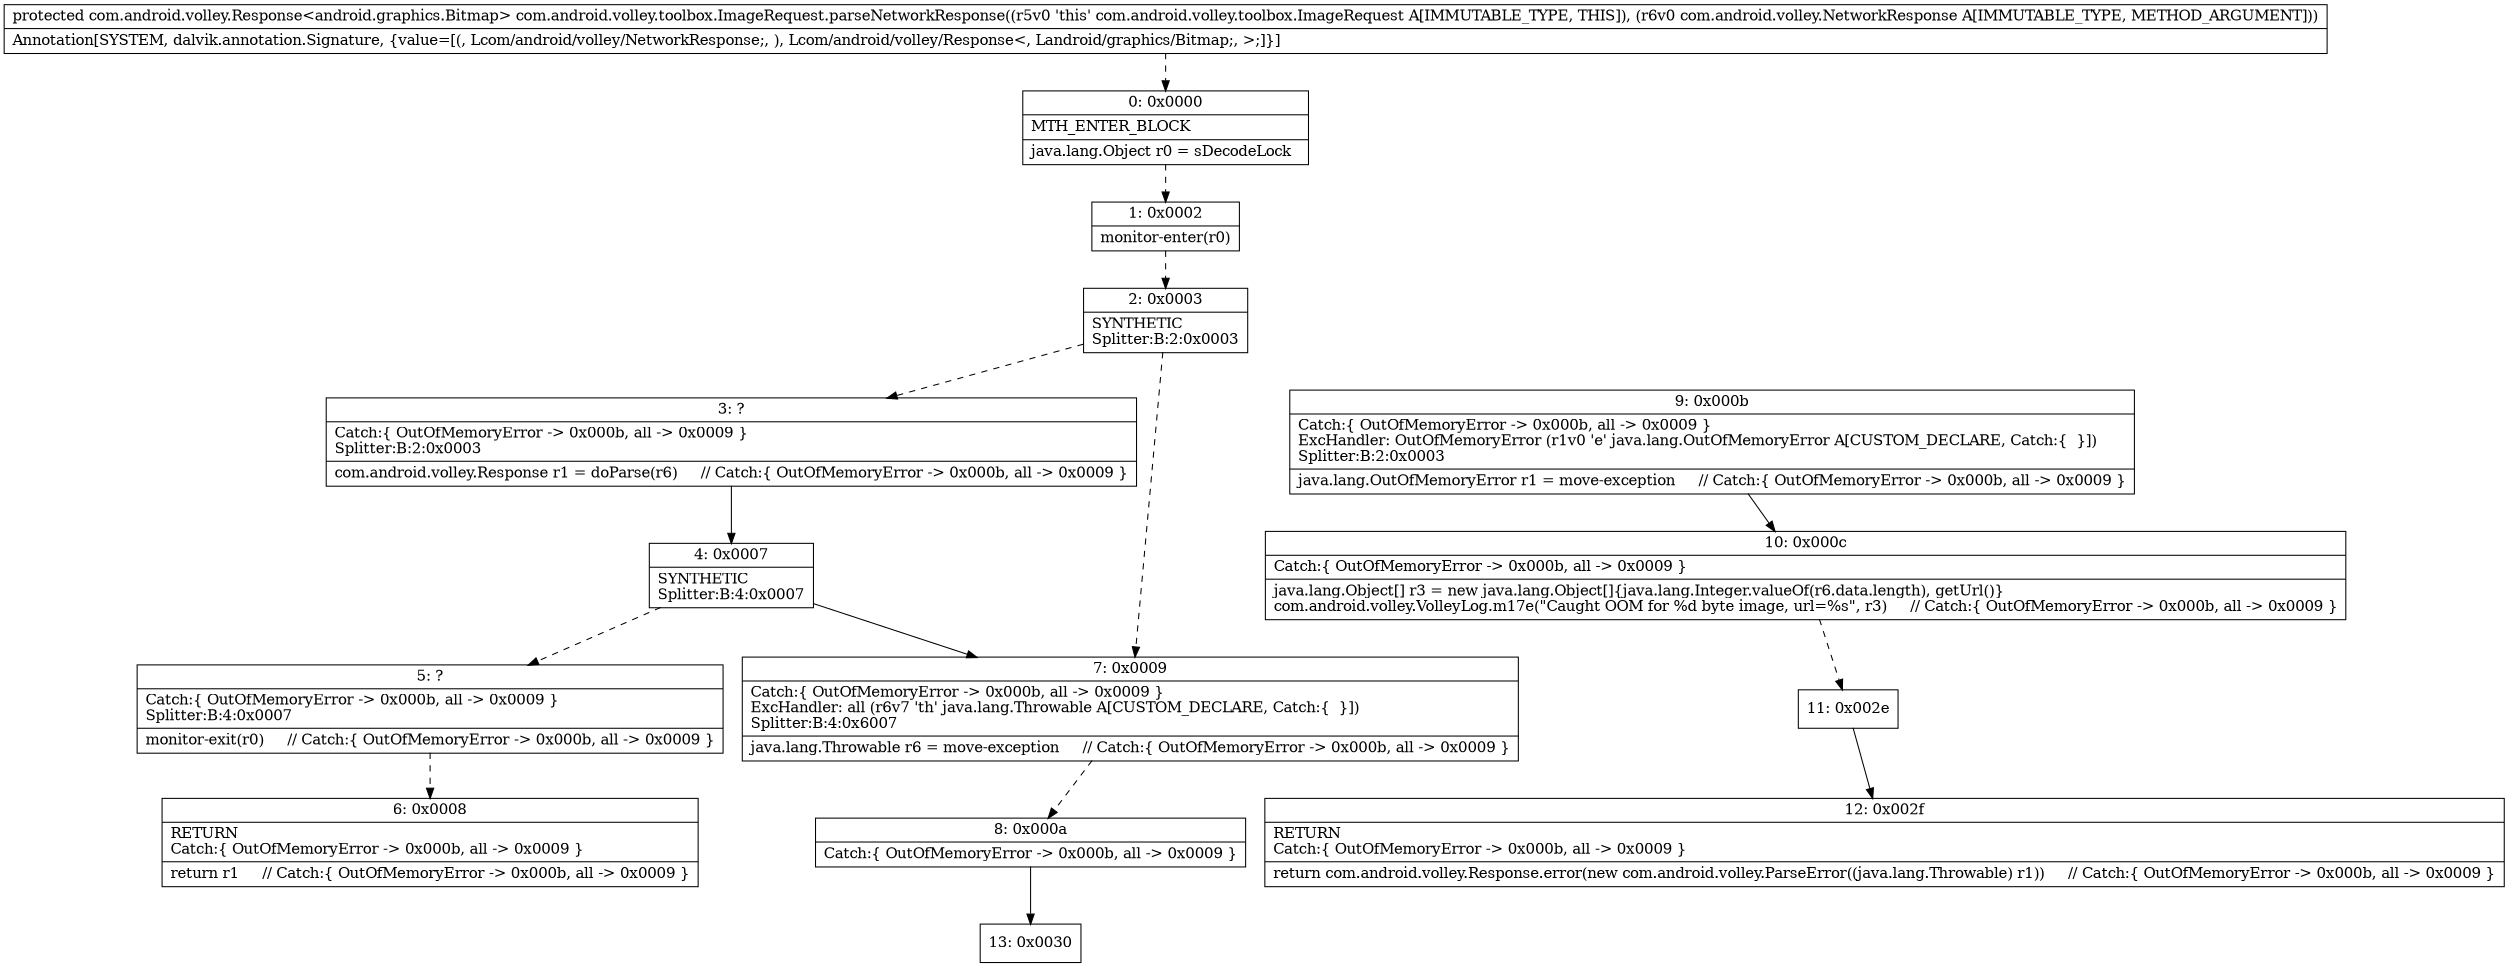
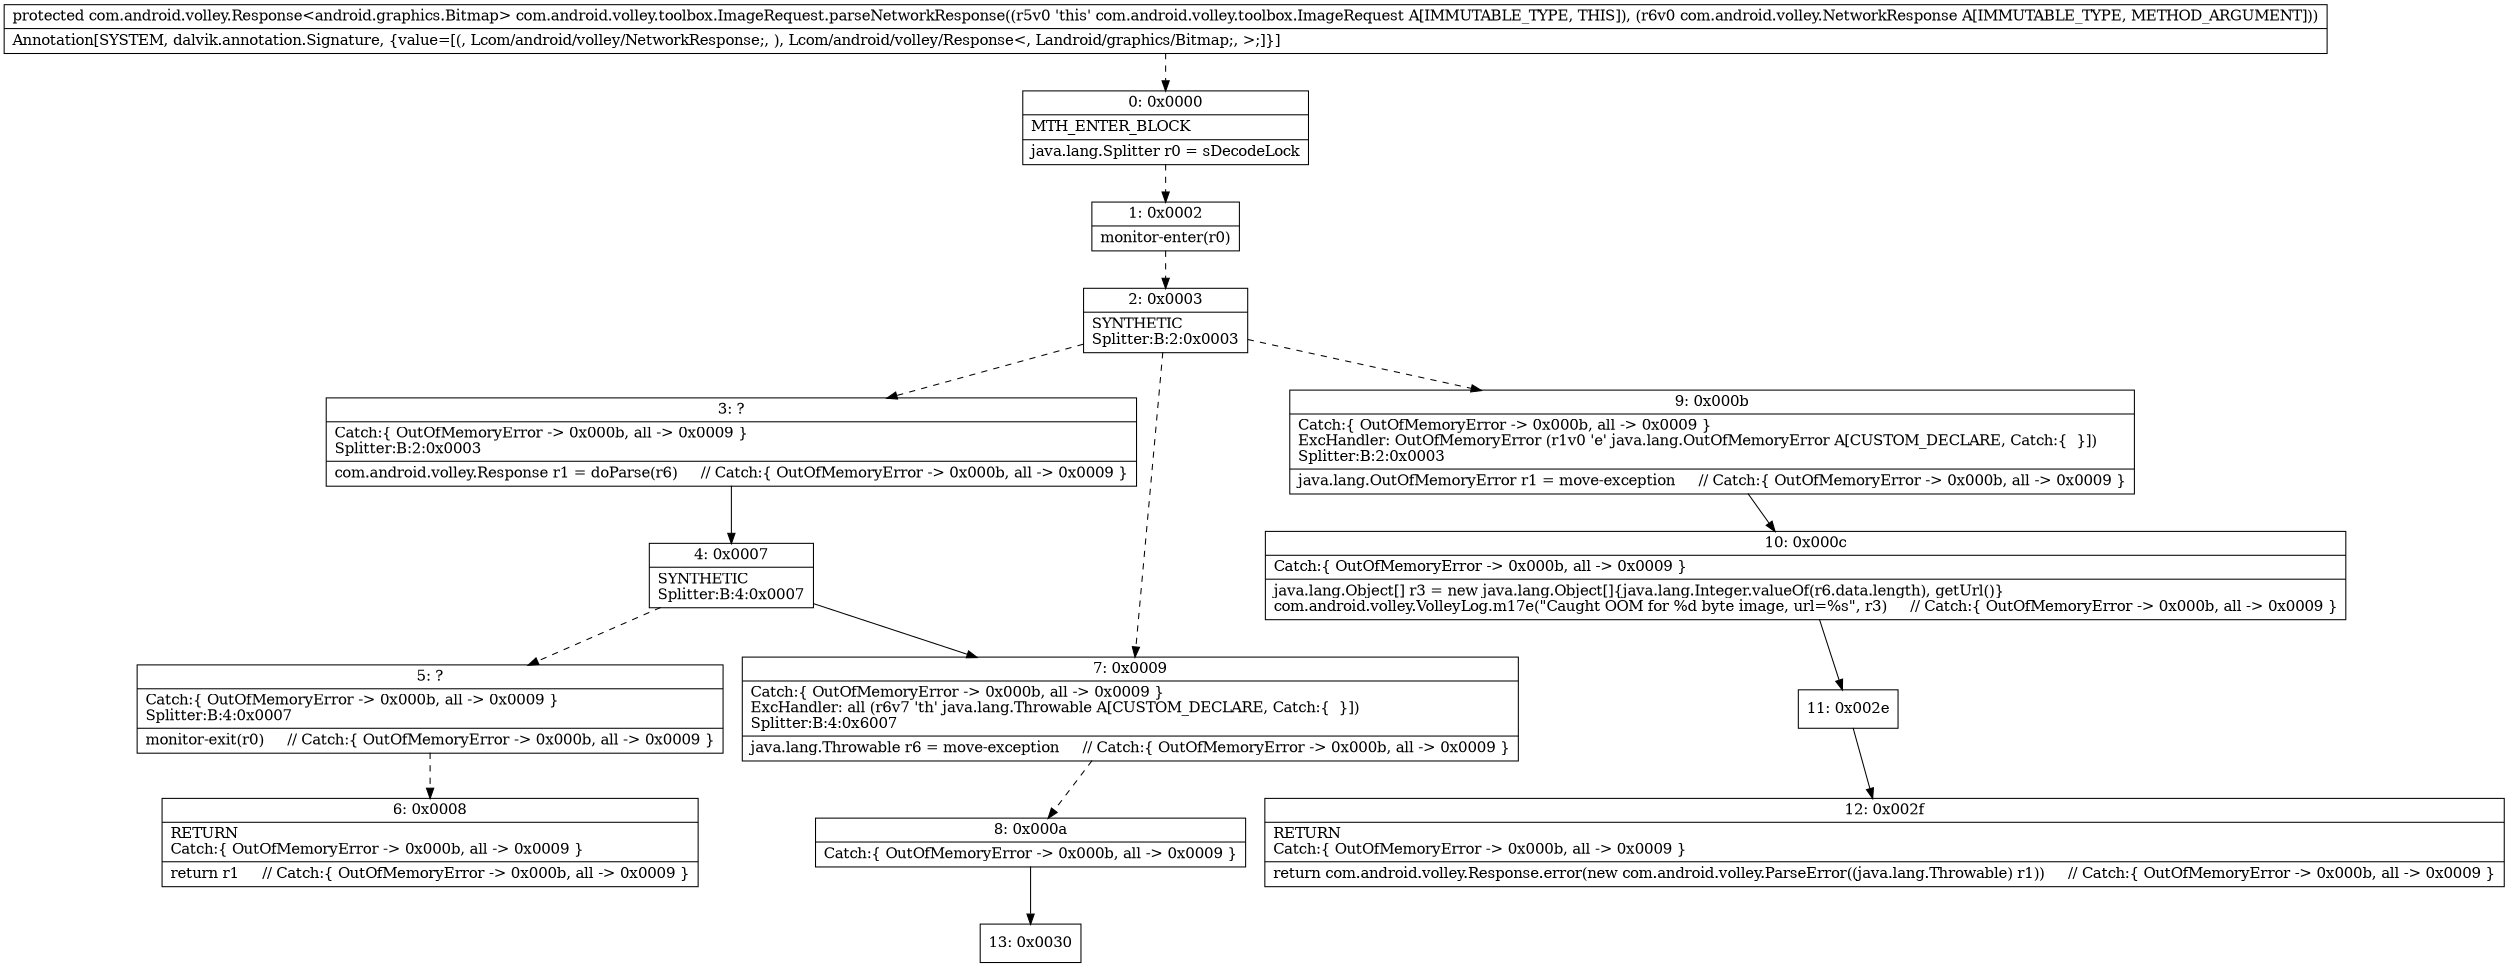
node "0: 0x0000": text "java.lang.Object r0 = sDecodeLock" -> "java.lang.Splitter r0 = sDecodeLock"
edge "2: 0x0003" -> "9: 0x000b": added
edge "10: 0x000c" -> "11: 0x002e": style dashed -> solid
